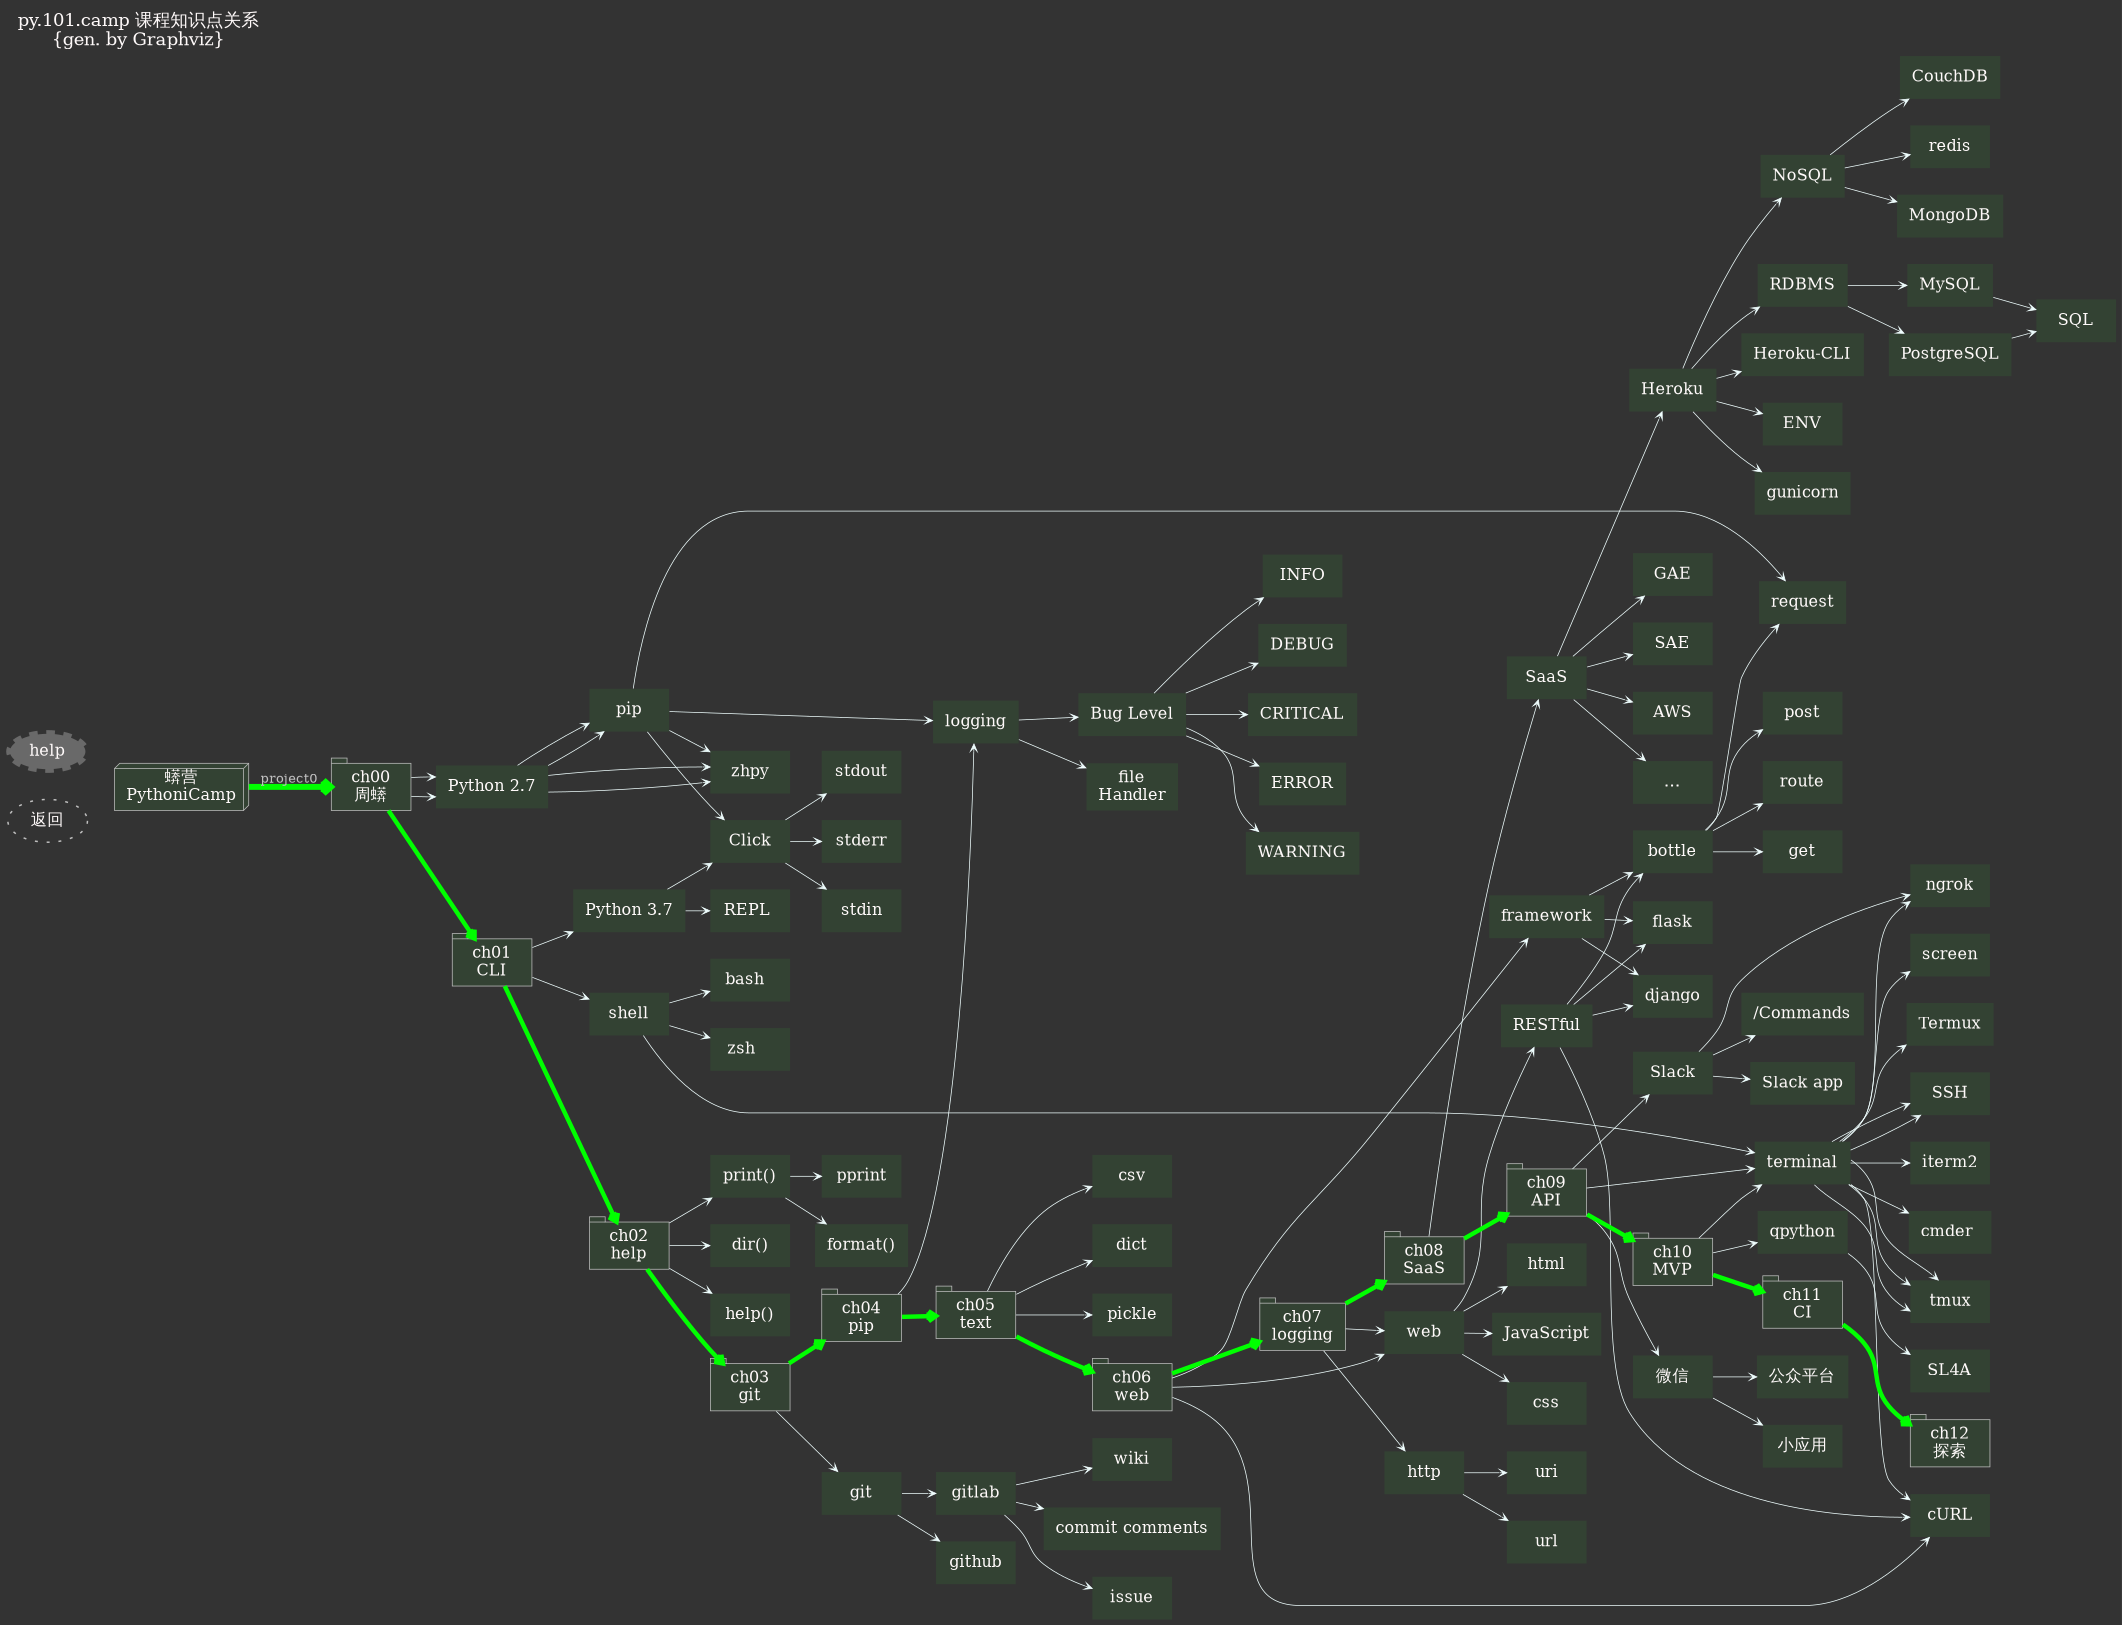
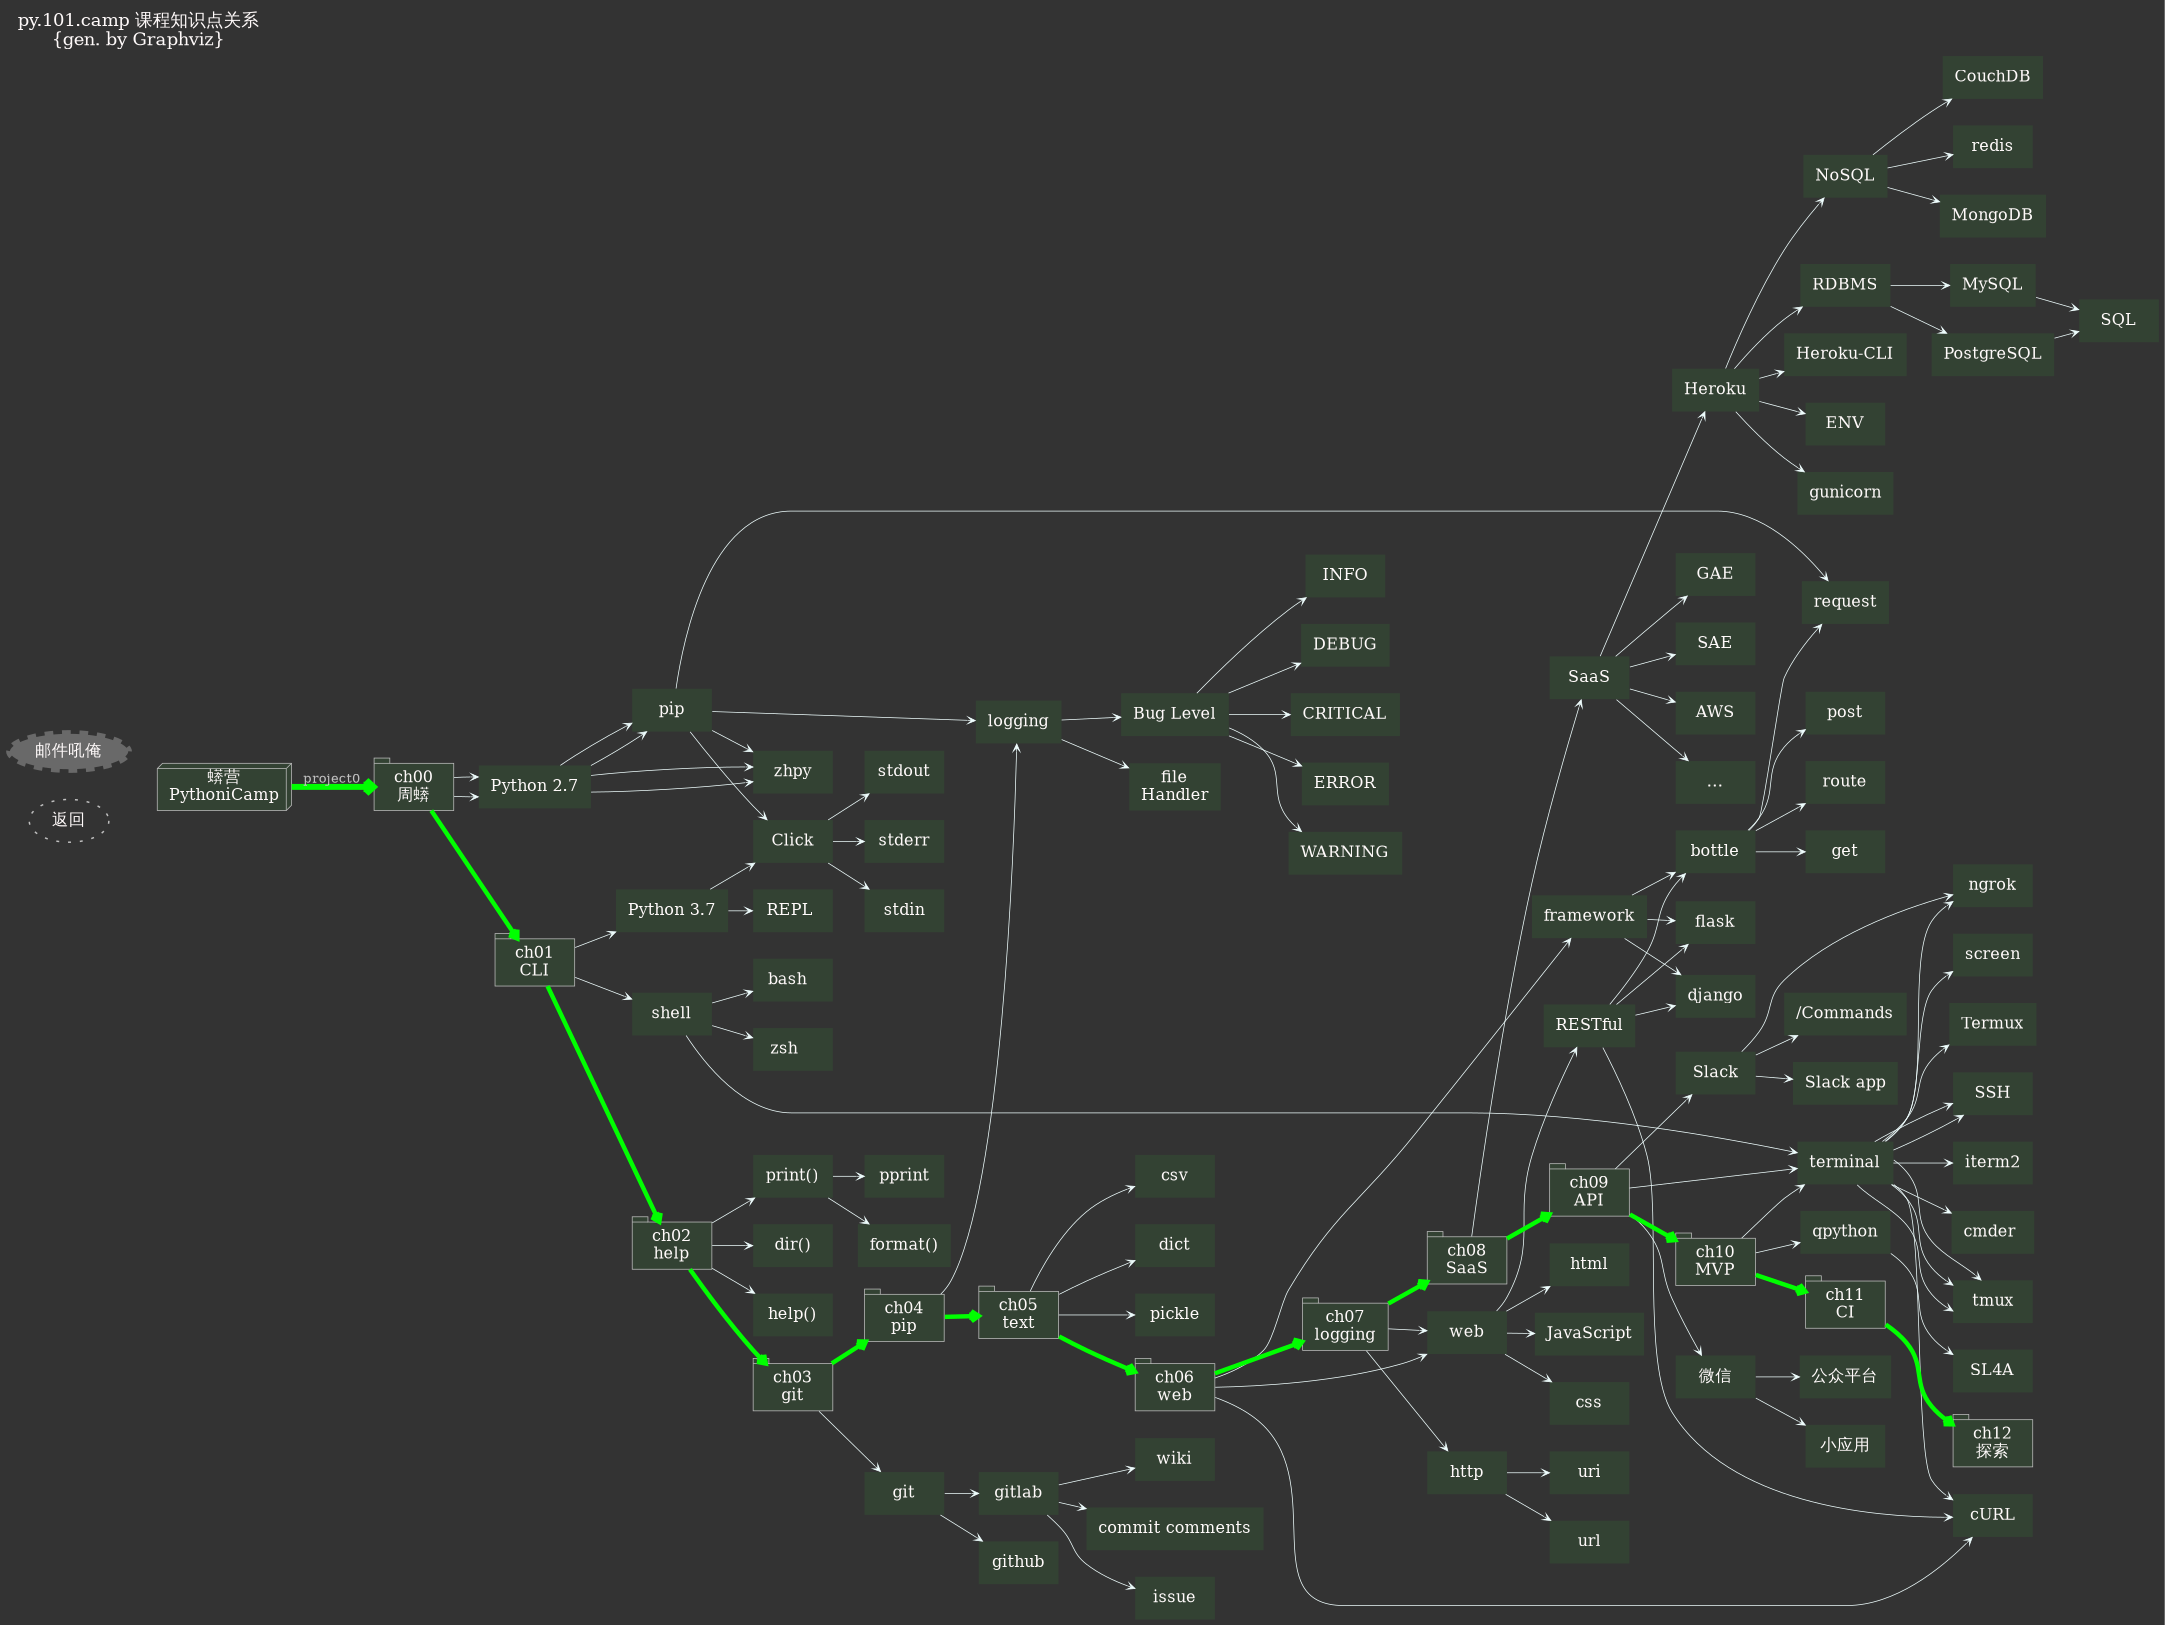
node "help": label "help" -> "邮件吼俺"
